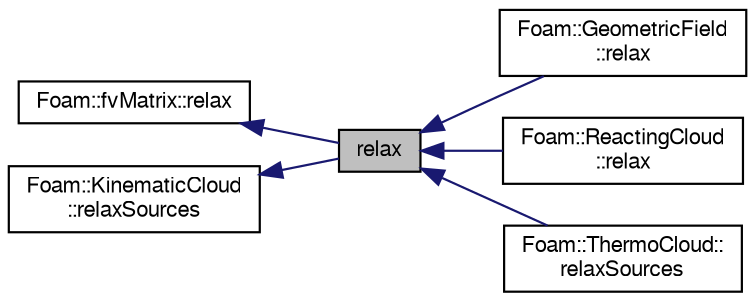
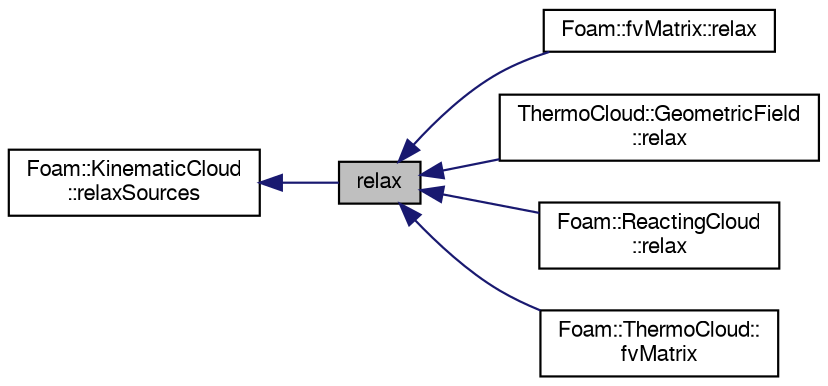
node "Foam::GeometricField ::relax": label "Foam::GeometricField ::relax" -> "ThermoCloud::GeometricField ::relax"
edge "relax" -> "Foam::fvMatrix::relax": reversed
node "Foam::ThermoCloud:: relaxSources": label "Foam::ThermoCloud:: relaxSources" -> "Foam::ThermoCloud:: fvMatrix"
